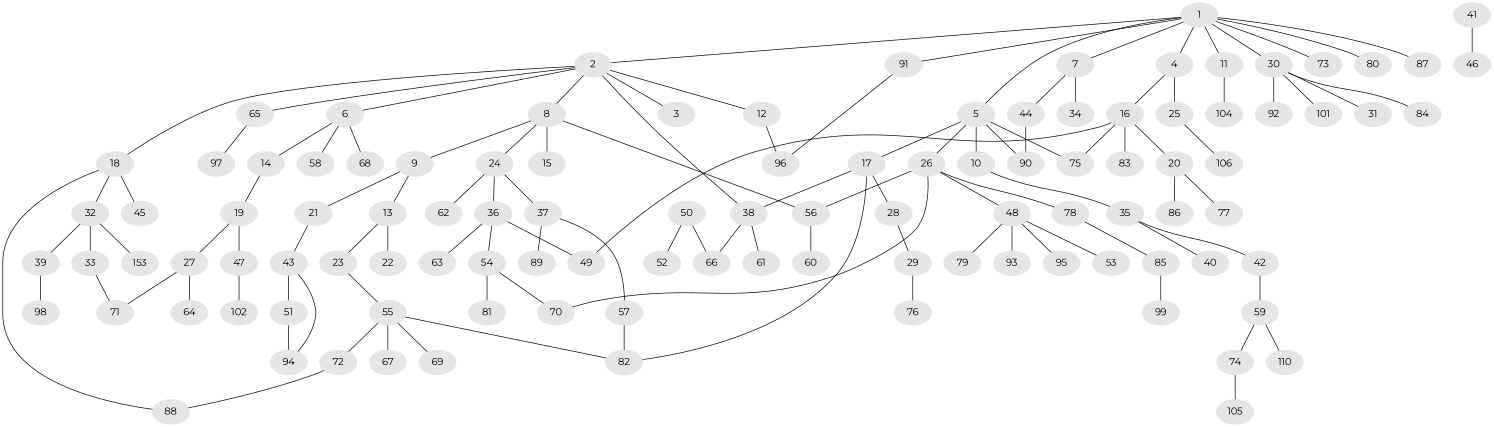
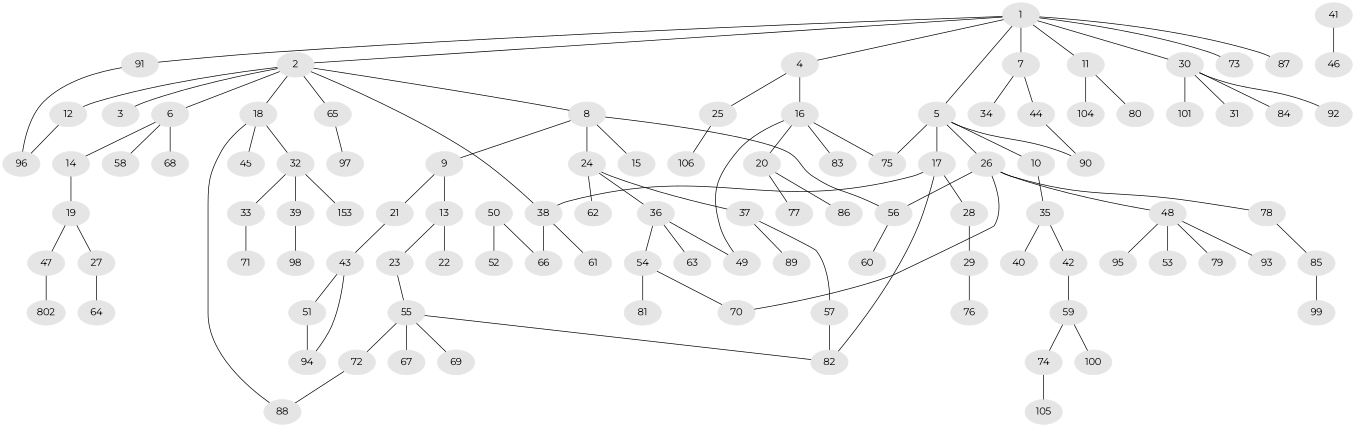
edge "1" -- "80": now "11" -- "80"
edge "27" -- "71": removed
node "102": label "102" -> "802"
node "110": label "110" -> "100"
